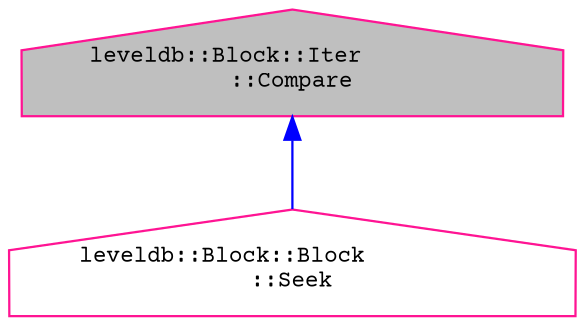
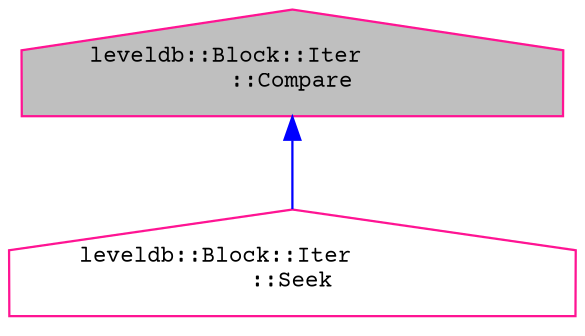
node "leveldb::Block::Block ::Seek": label "leveldb::Block::Block ::Seek" -> "leveldb::Block::Iter ::Seek"
